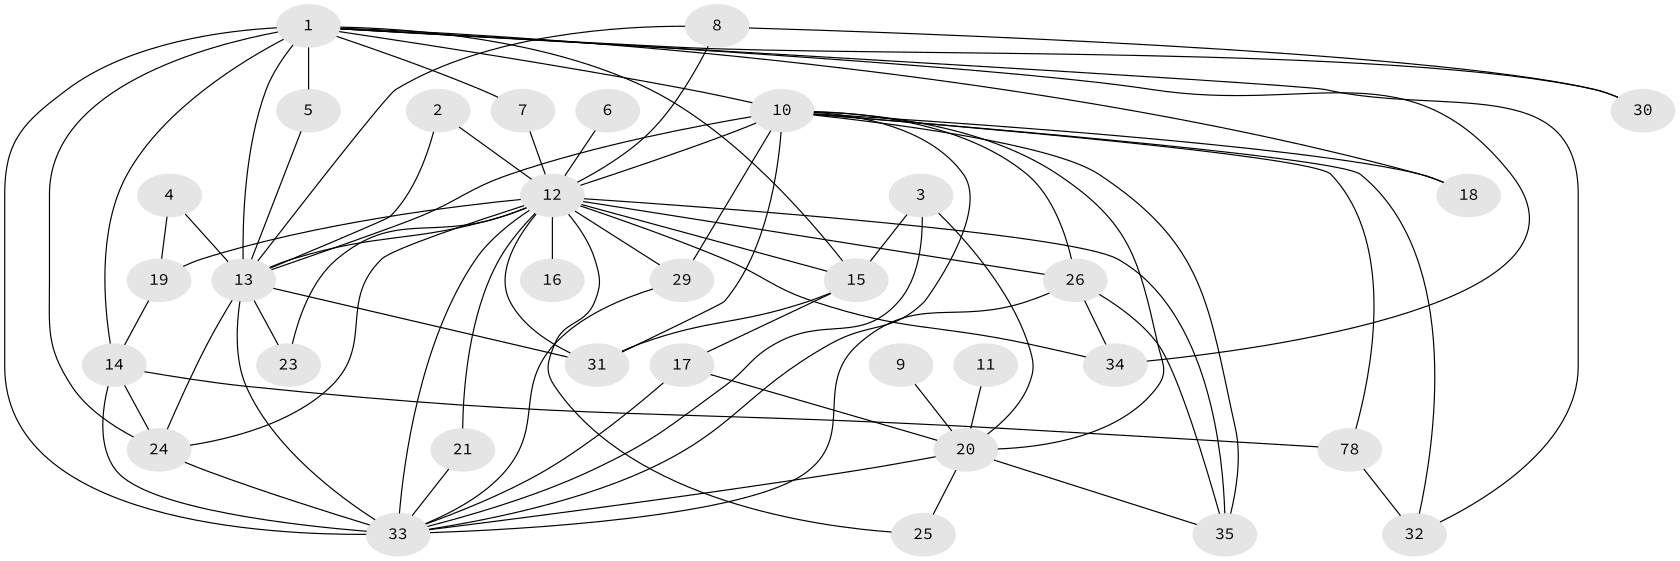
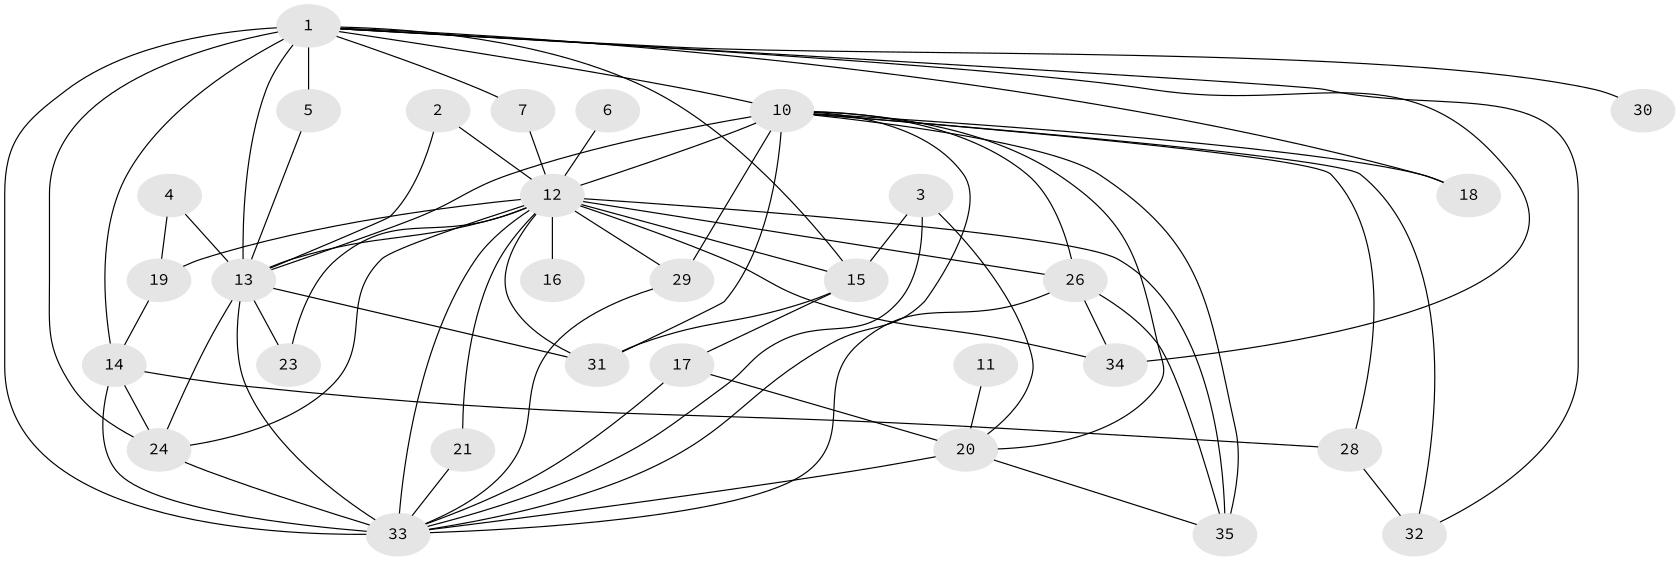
node "8": removed
node "9": removed
node "78": label "78" -> "28"
node "25": removed
